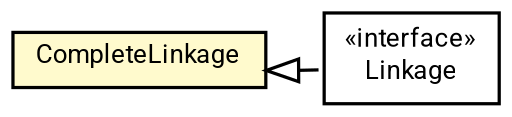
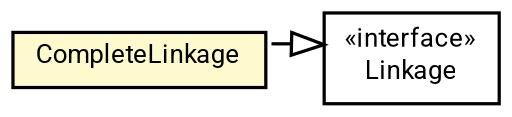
edge "Linkage" -> "CompleteLinkage": reversed
